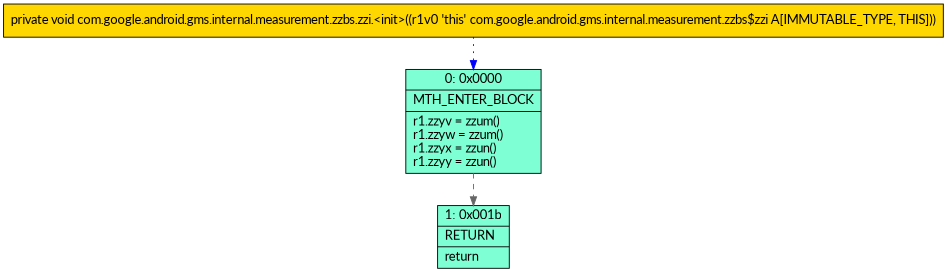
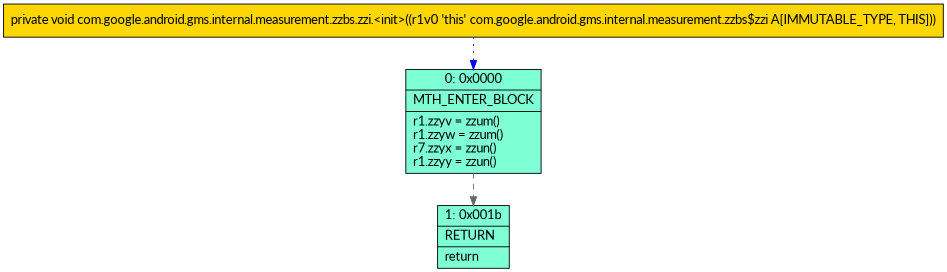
node "0: 0x0000": text "r1.zzyx = zzun()" -> "r7.zzyx = zzun()"
